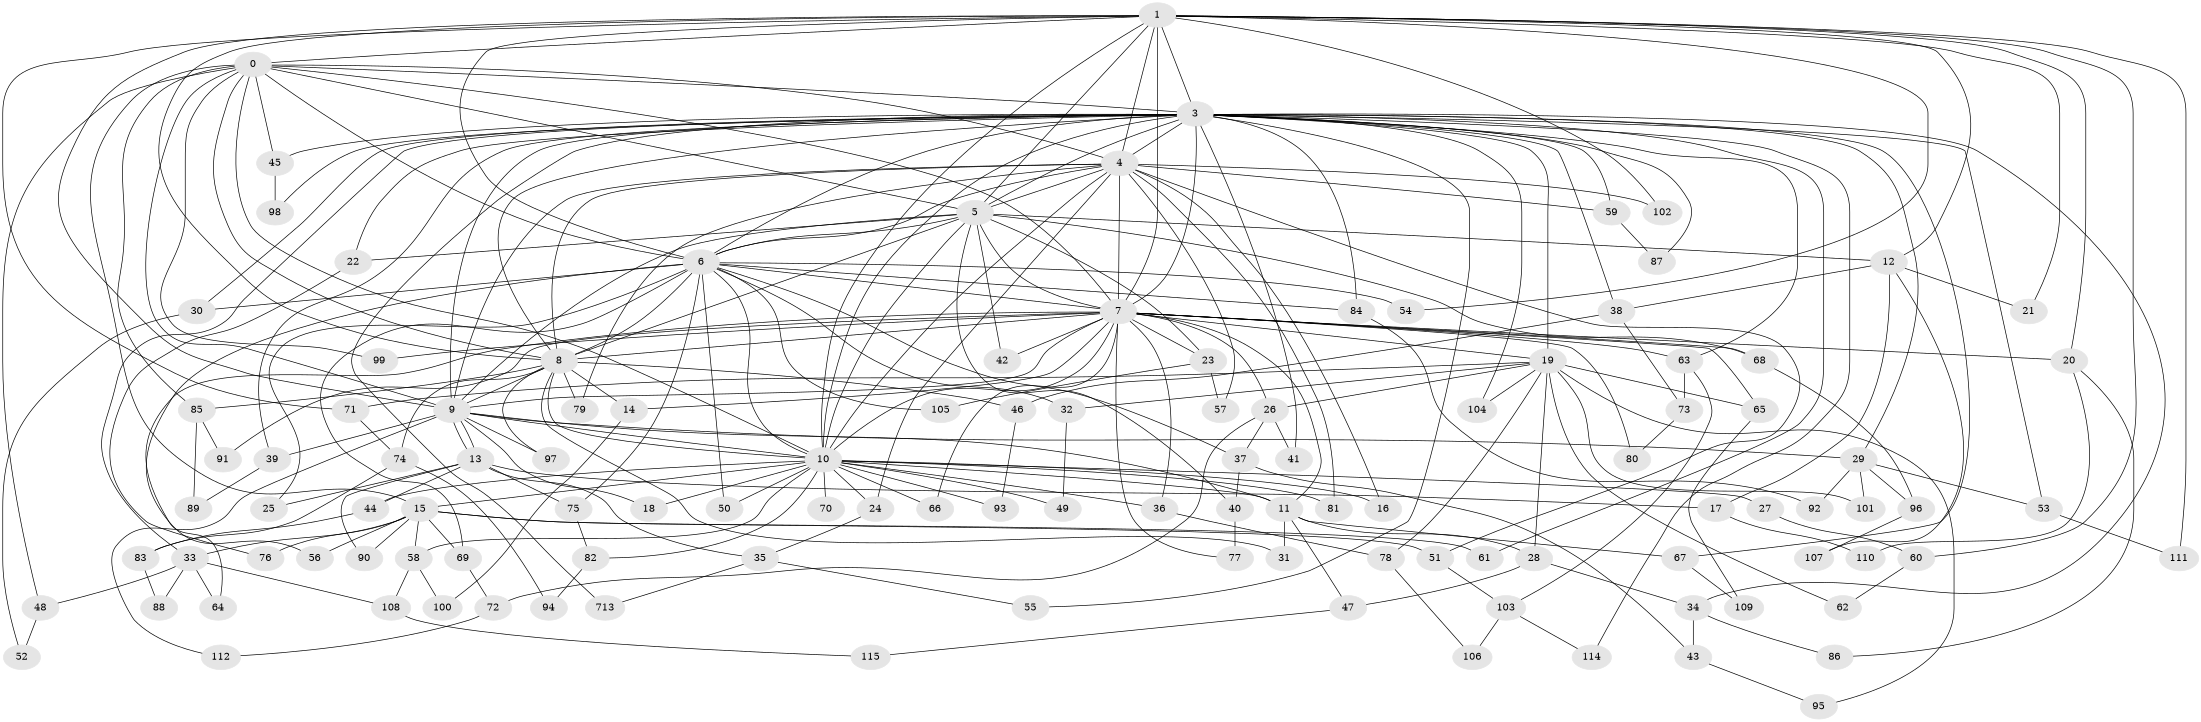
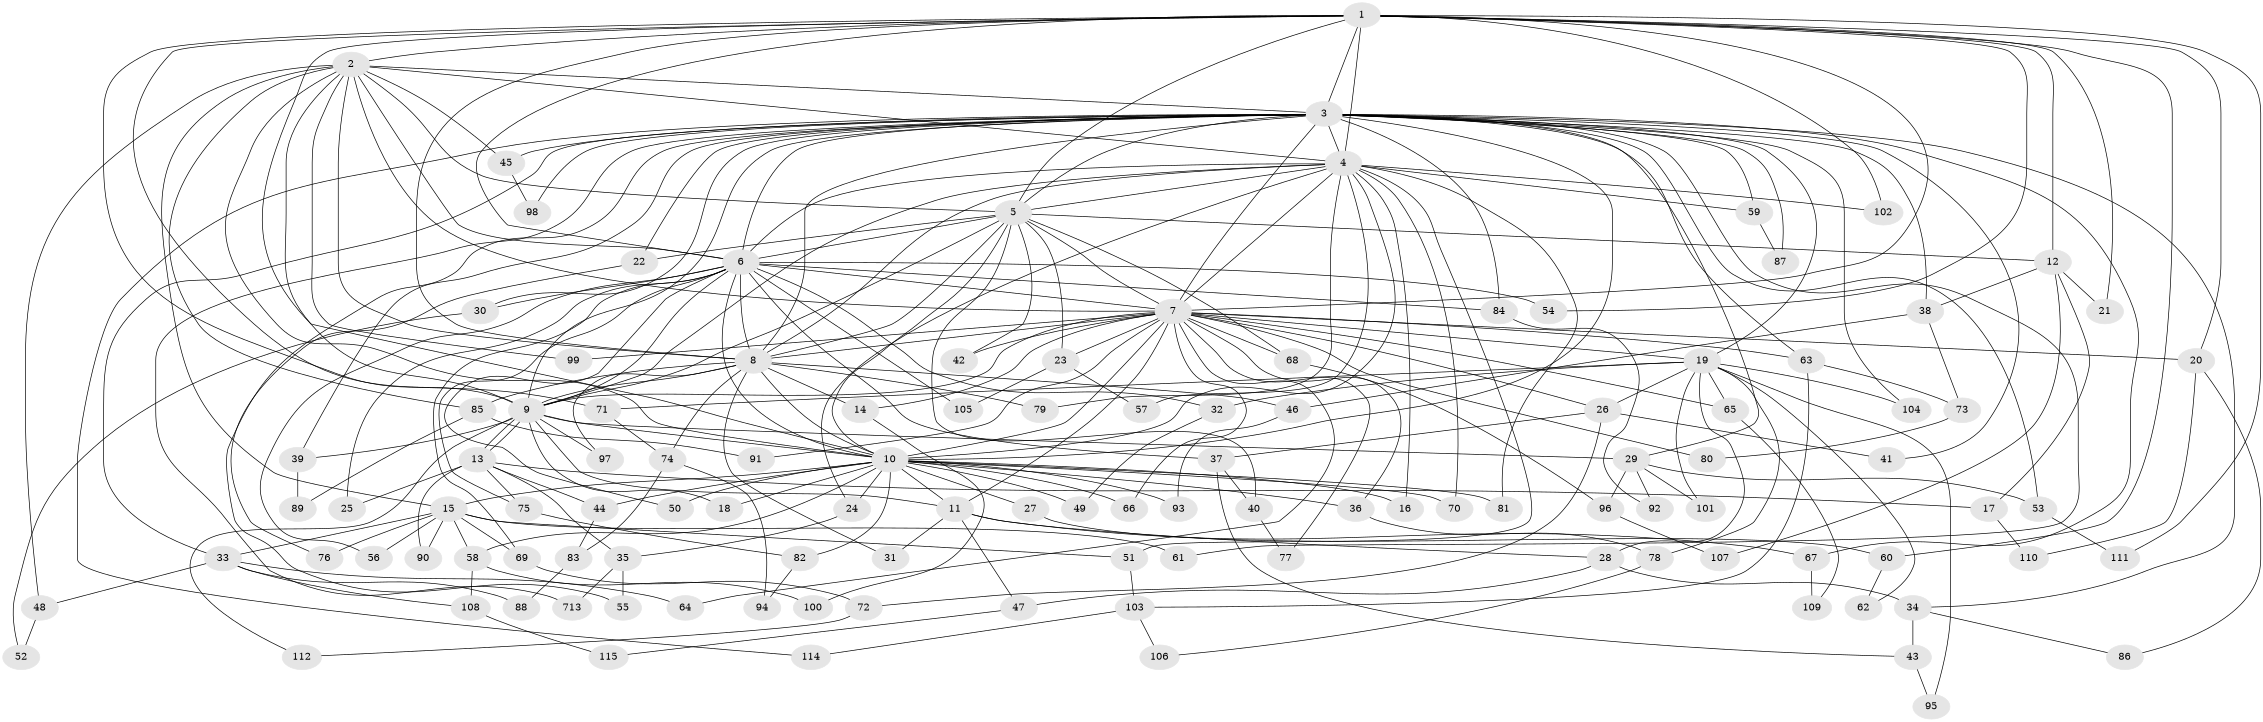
node "0": label "0" -> "2"
edge "4" -- "70": added
edge "6" -- "9": added
